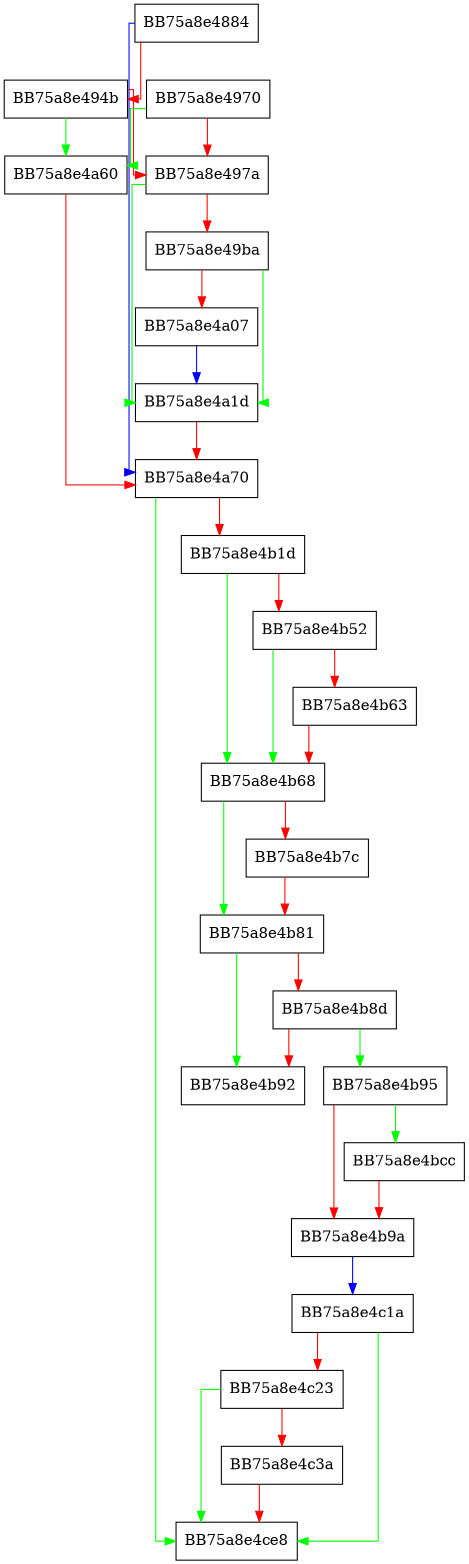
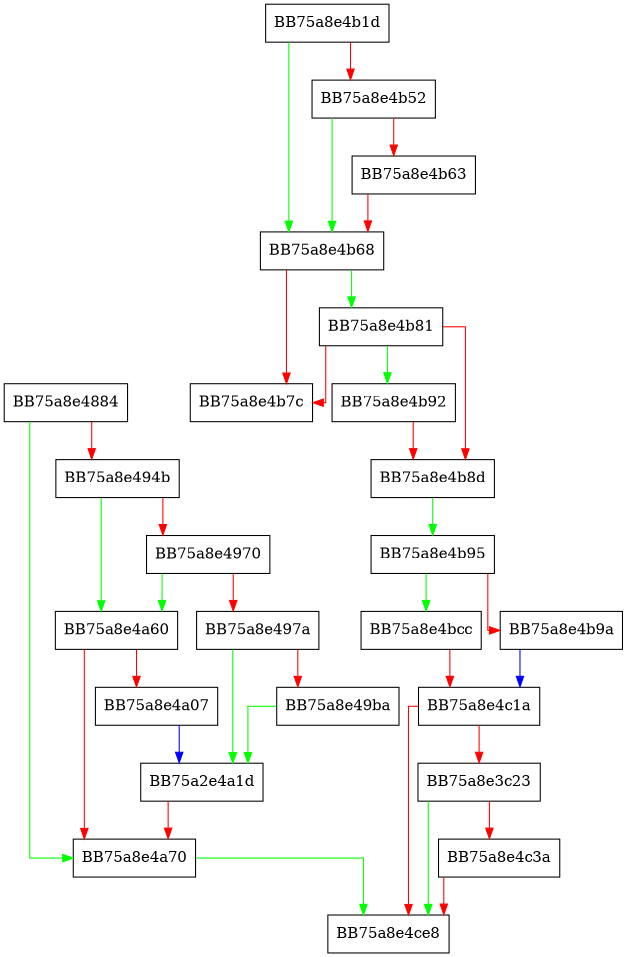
edge "BB75a8e494b" -> "BB75a8e497a": now "BB75a8e494b" -> "BB75a8e4970"
edge "BB75a8e4884" -> "BB75a8e4a70": color blue -> green
edge "BB75a8e49ba" -> "BB75a8e4a07": now "BB75a8e4a60" -> "BB75a8e4a07"
node "BB75a8e4a1d": label "BB75a8e4a1d" -> "BB75a2e4a1d"
edge "BB75a8e4a70" -> "BB75a8e4b1d": removed
edge "BB75a8e4b7c" -> "BB75a8e4b81": reversed
edge "BB75a8e4b8d" -> "BB75a8e4b92": reversed
edge "BB75a8e4bcc" -> "BB75a8e4b9a": now "BB75a8e4bcc" -> "BB75a8e4c1a"
node "BB75a8e4c23": label "BB75a8e4c23" -> "BB75a8e3c23"
edge "BB75a8e4c1a" -> "BB75a8e4ce8": color green -> red
